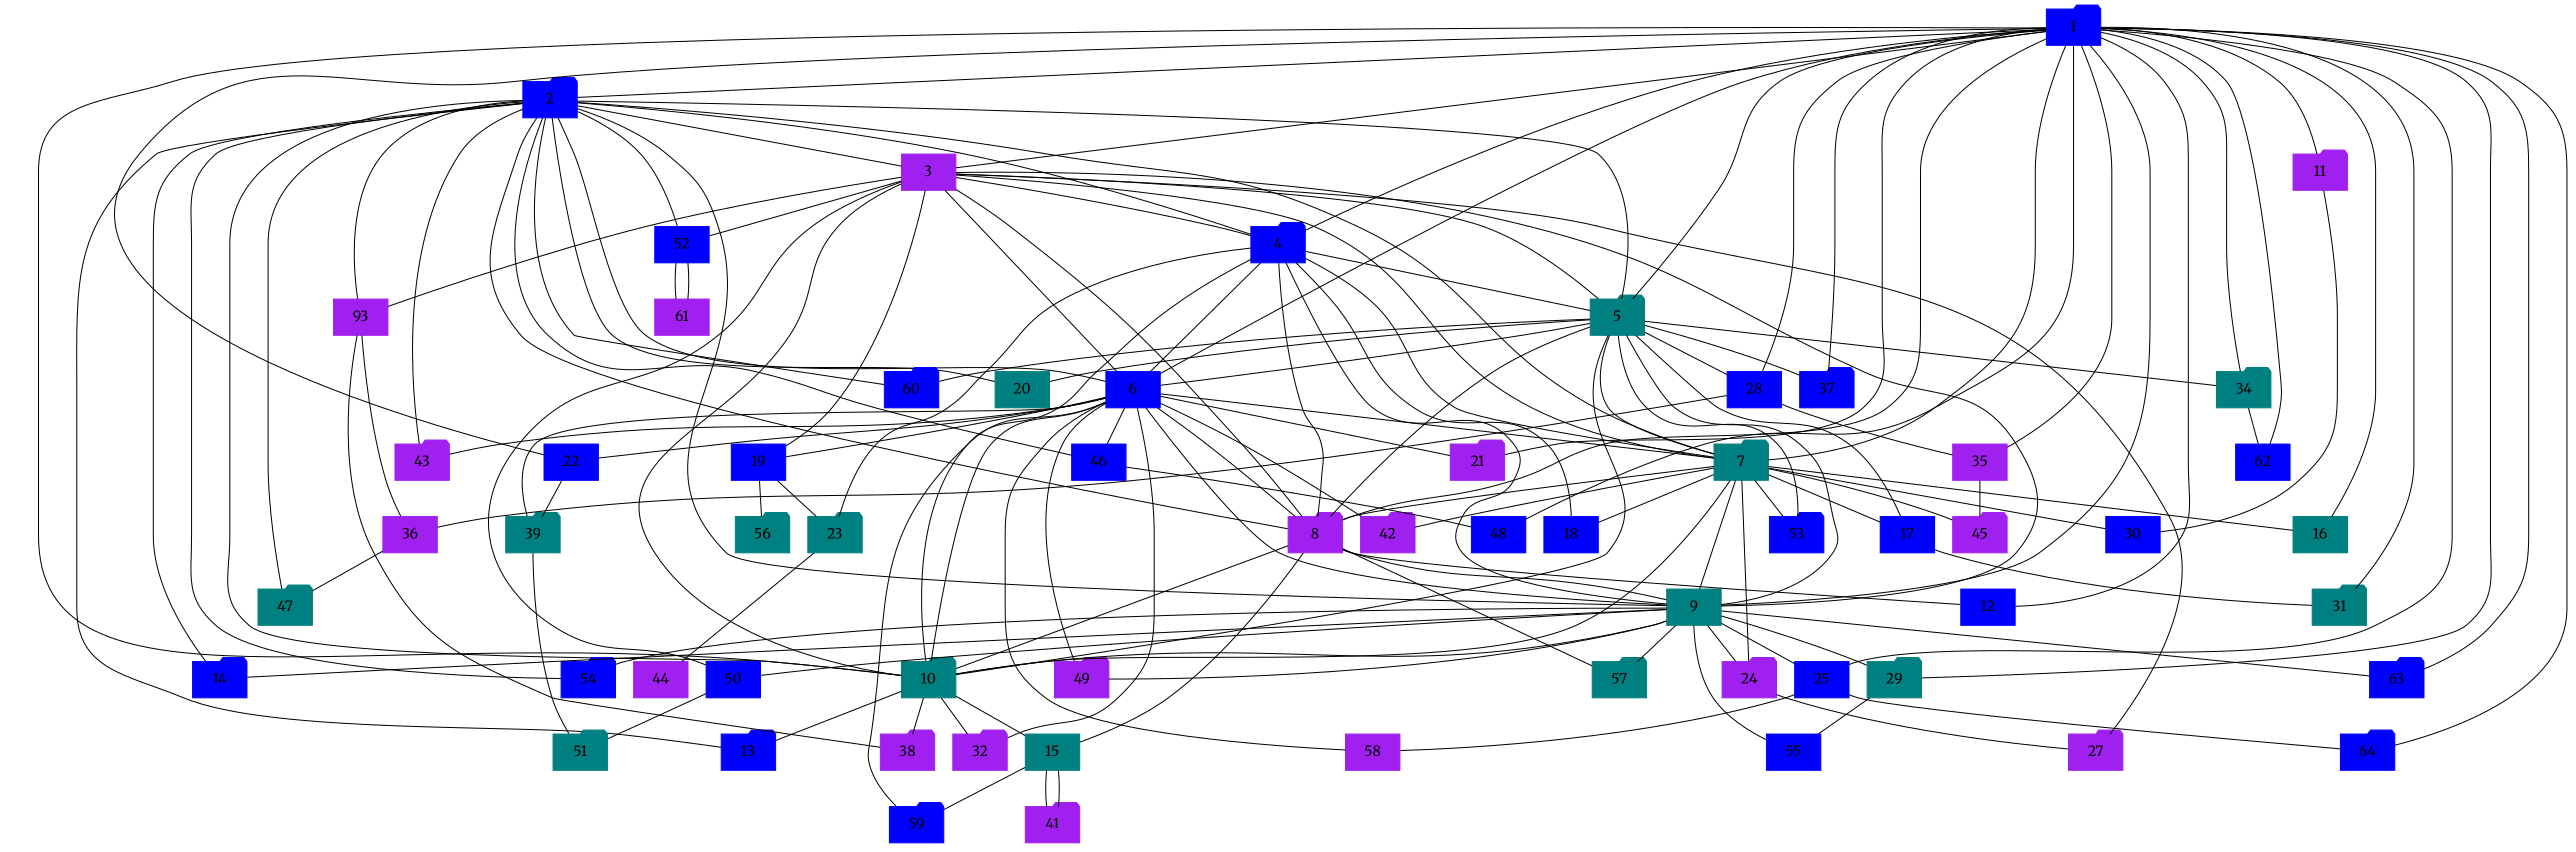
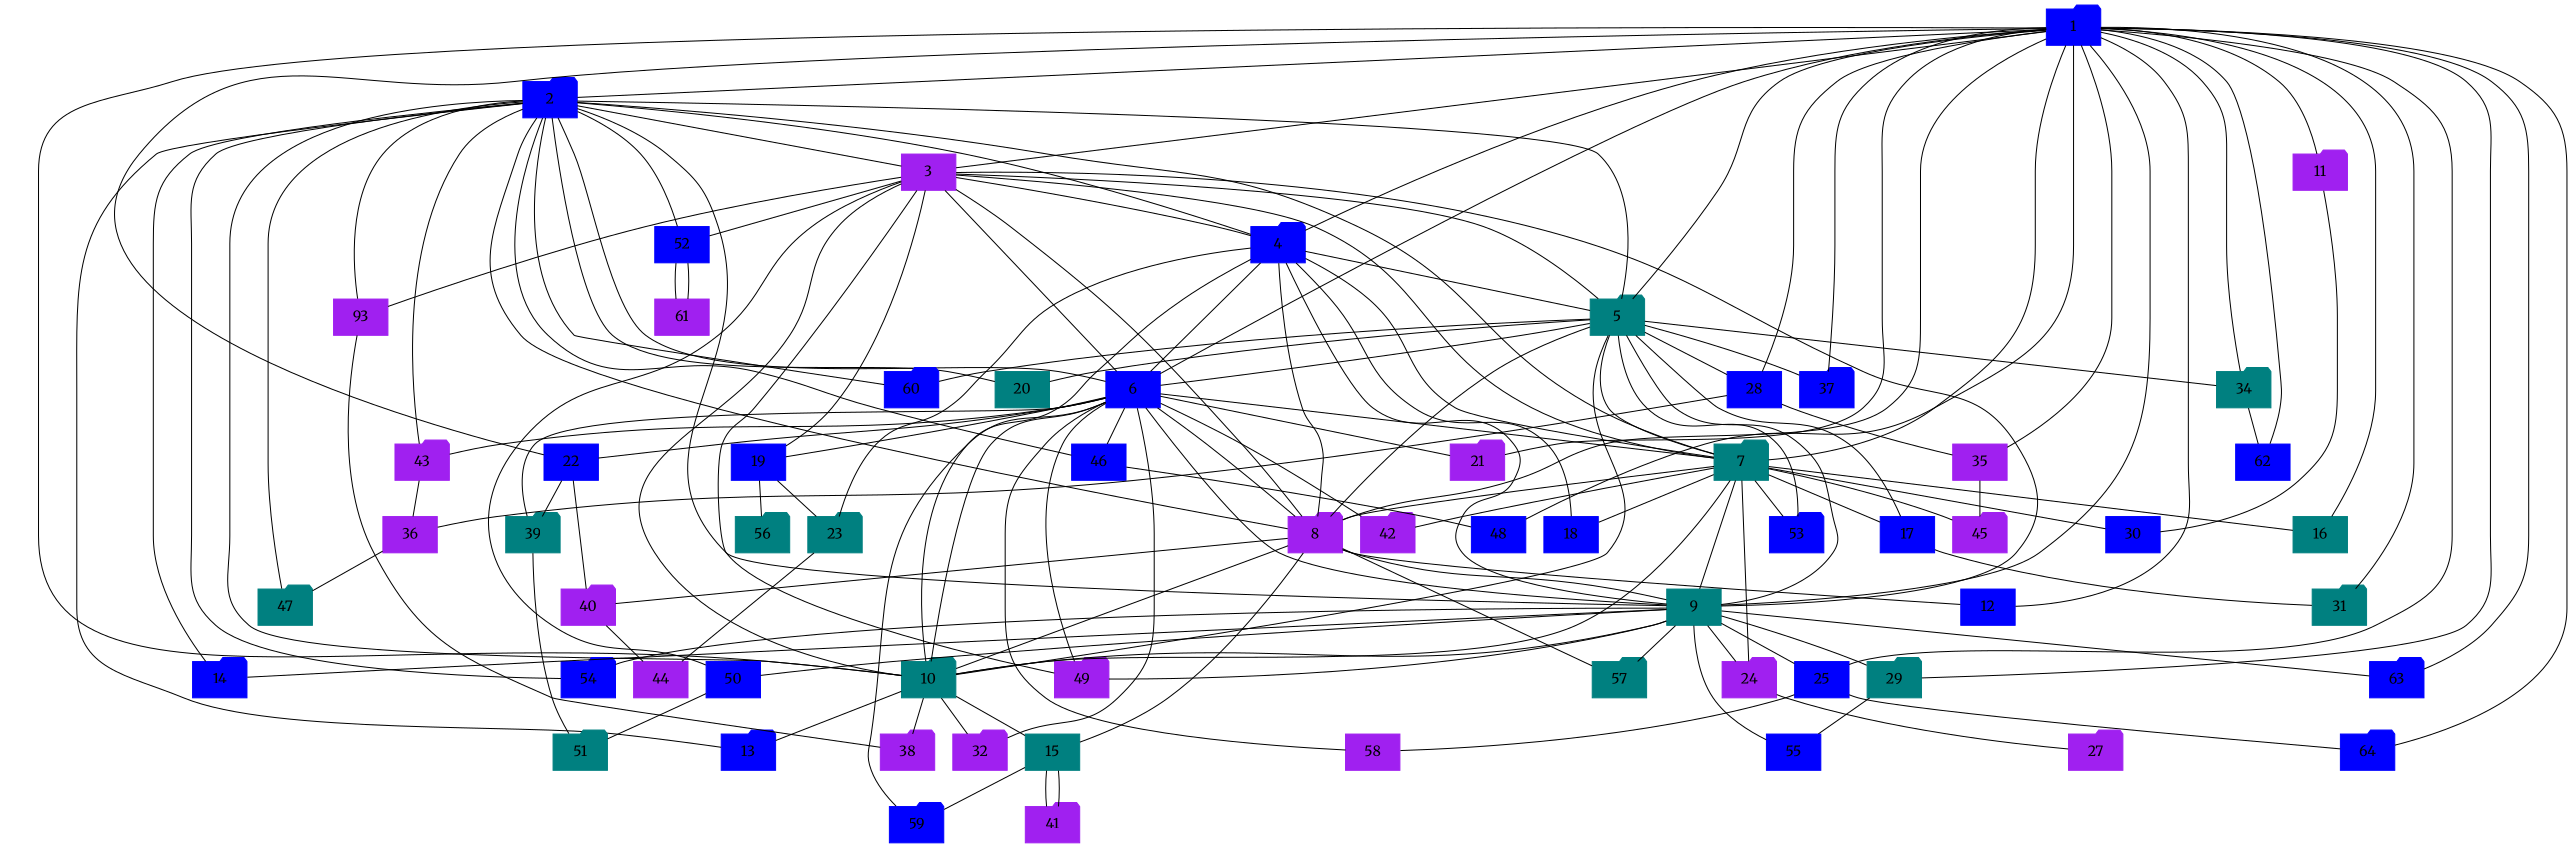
edge "3" -- "27": now "3" -- "49"
edge "93" -- "36": now "43" -- "36"
node "40": added
